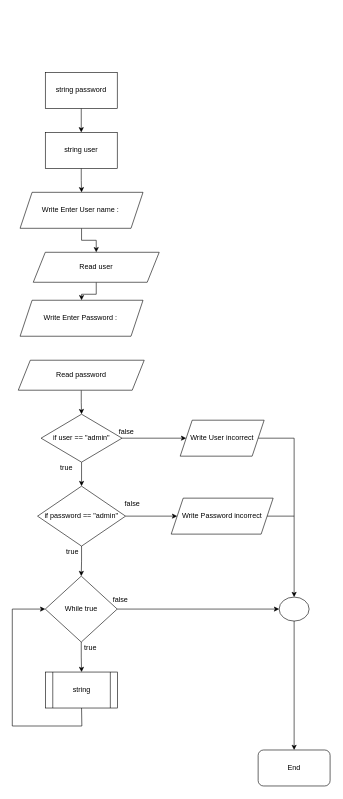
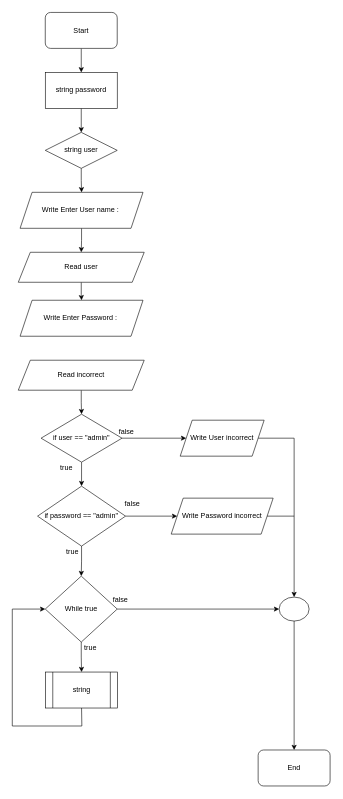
node "Start": added
edge "Start" -> "string password": added
node "string user": shape rectangle -> diamond
node "Read user": moved (96, 267) -> (81, 267)
node "Read password": label "Read password" -> "Read incorrect"
